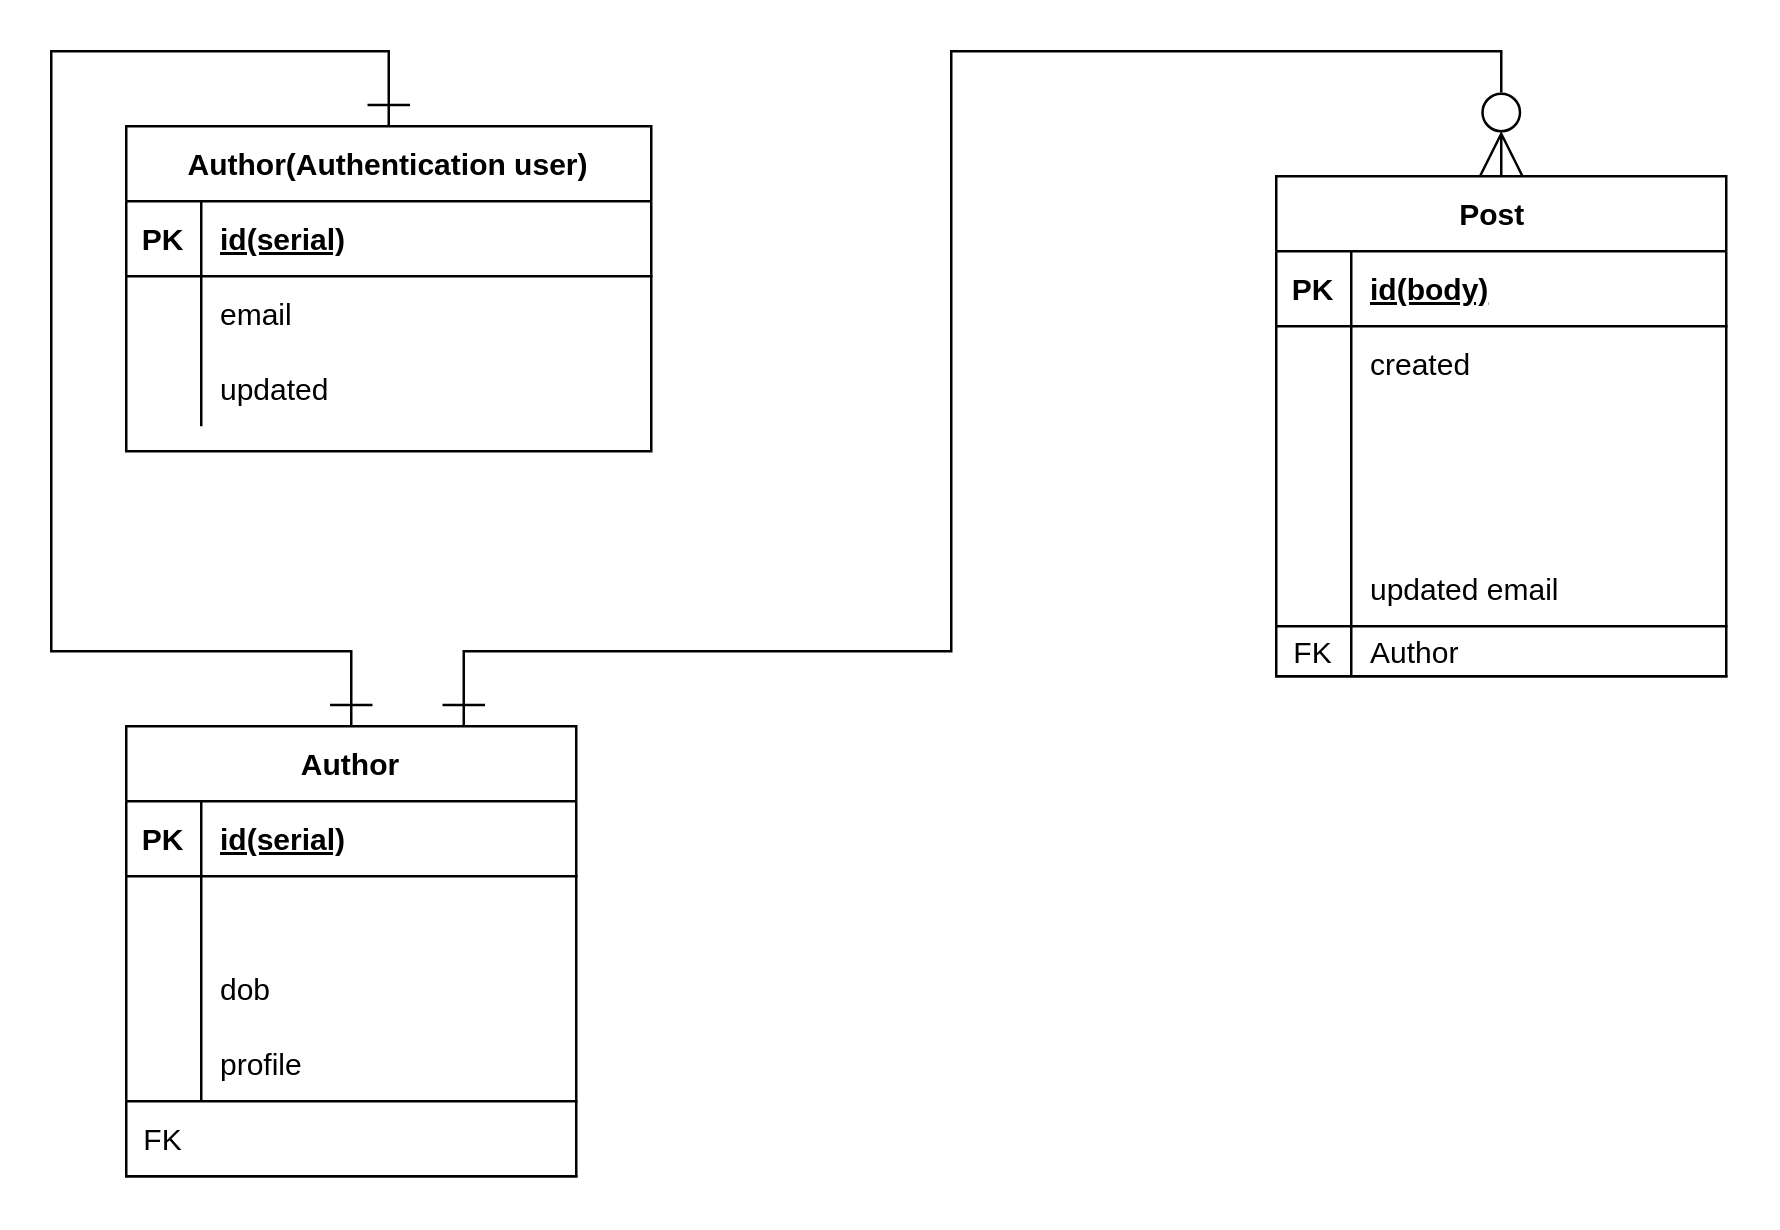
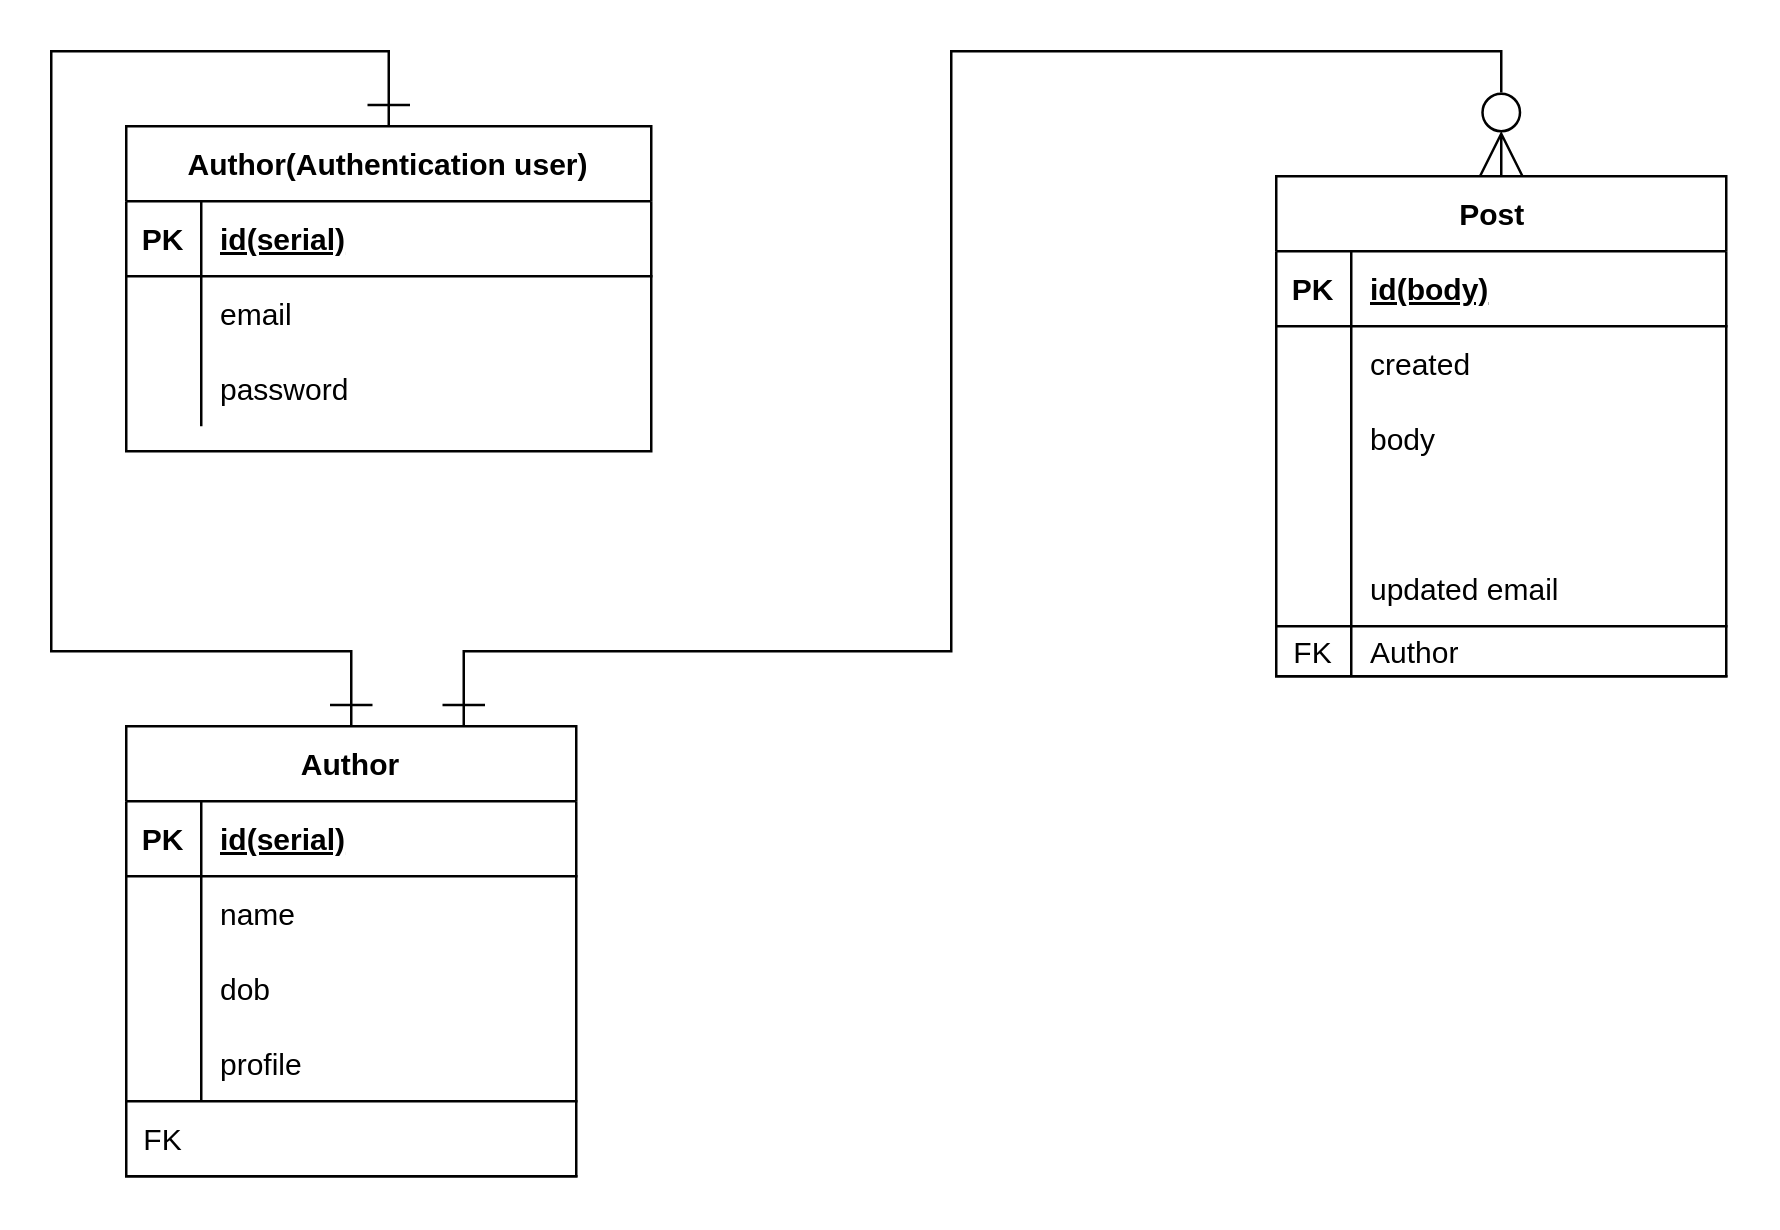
node "updated": label "updated" -> "password"
node "body": added
node "name": added
